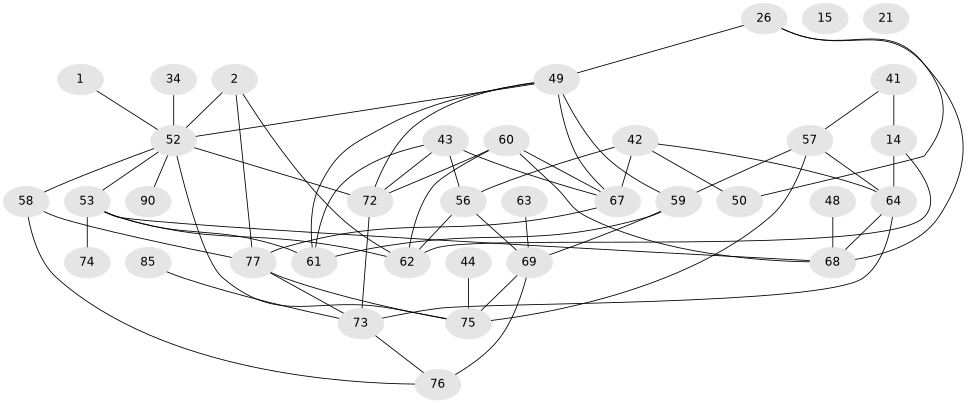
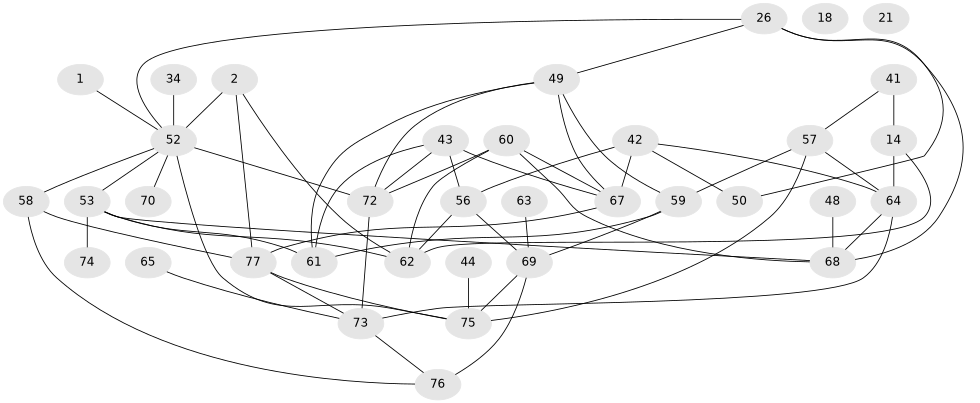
node "15": label "15" -> "18"
edge "49" -- "52": now "26" -- "52"
node "90": label "90" -> "70"
node "85": label "85" -> "65"
